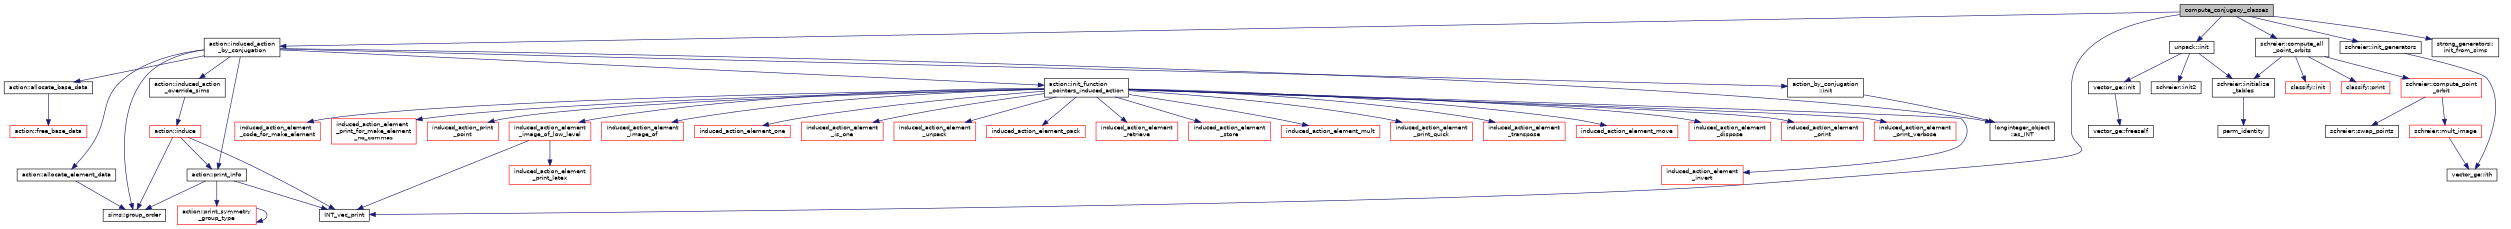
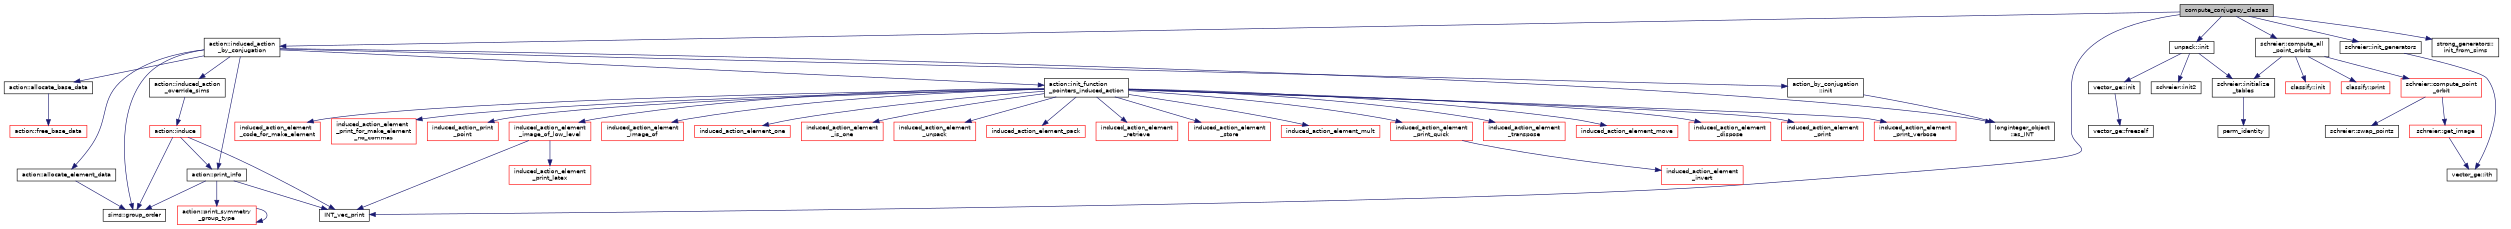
edge "action::init_function _pointers_induced_action" -> "induced_action_element _invert": now "induced_action_element _print_quick" -> "induced_action_element _invert"
node "schreier::mult_image": label "schreier::mult_image" -> "schreier::get_image"
